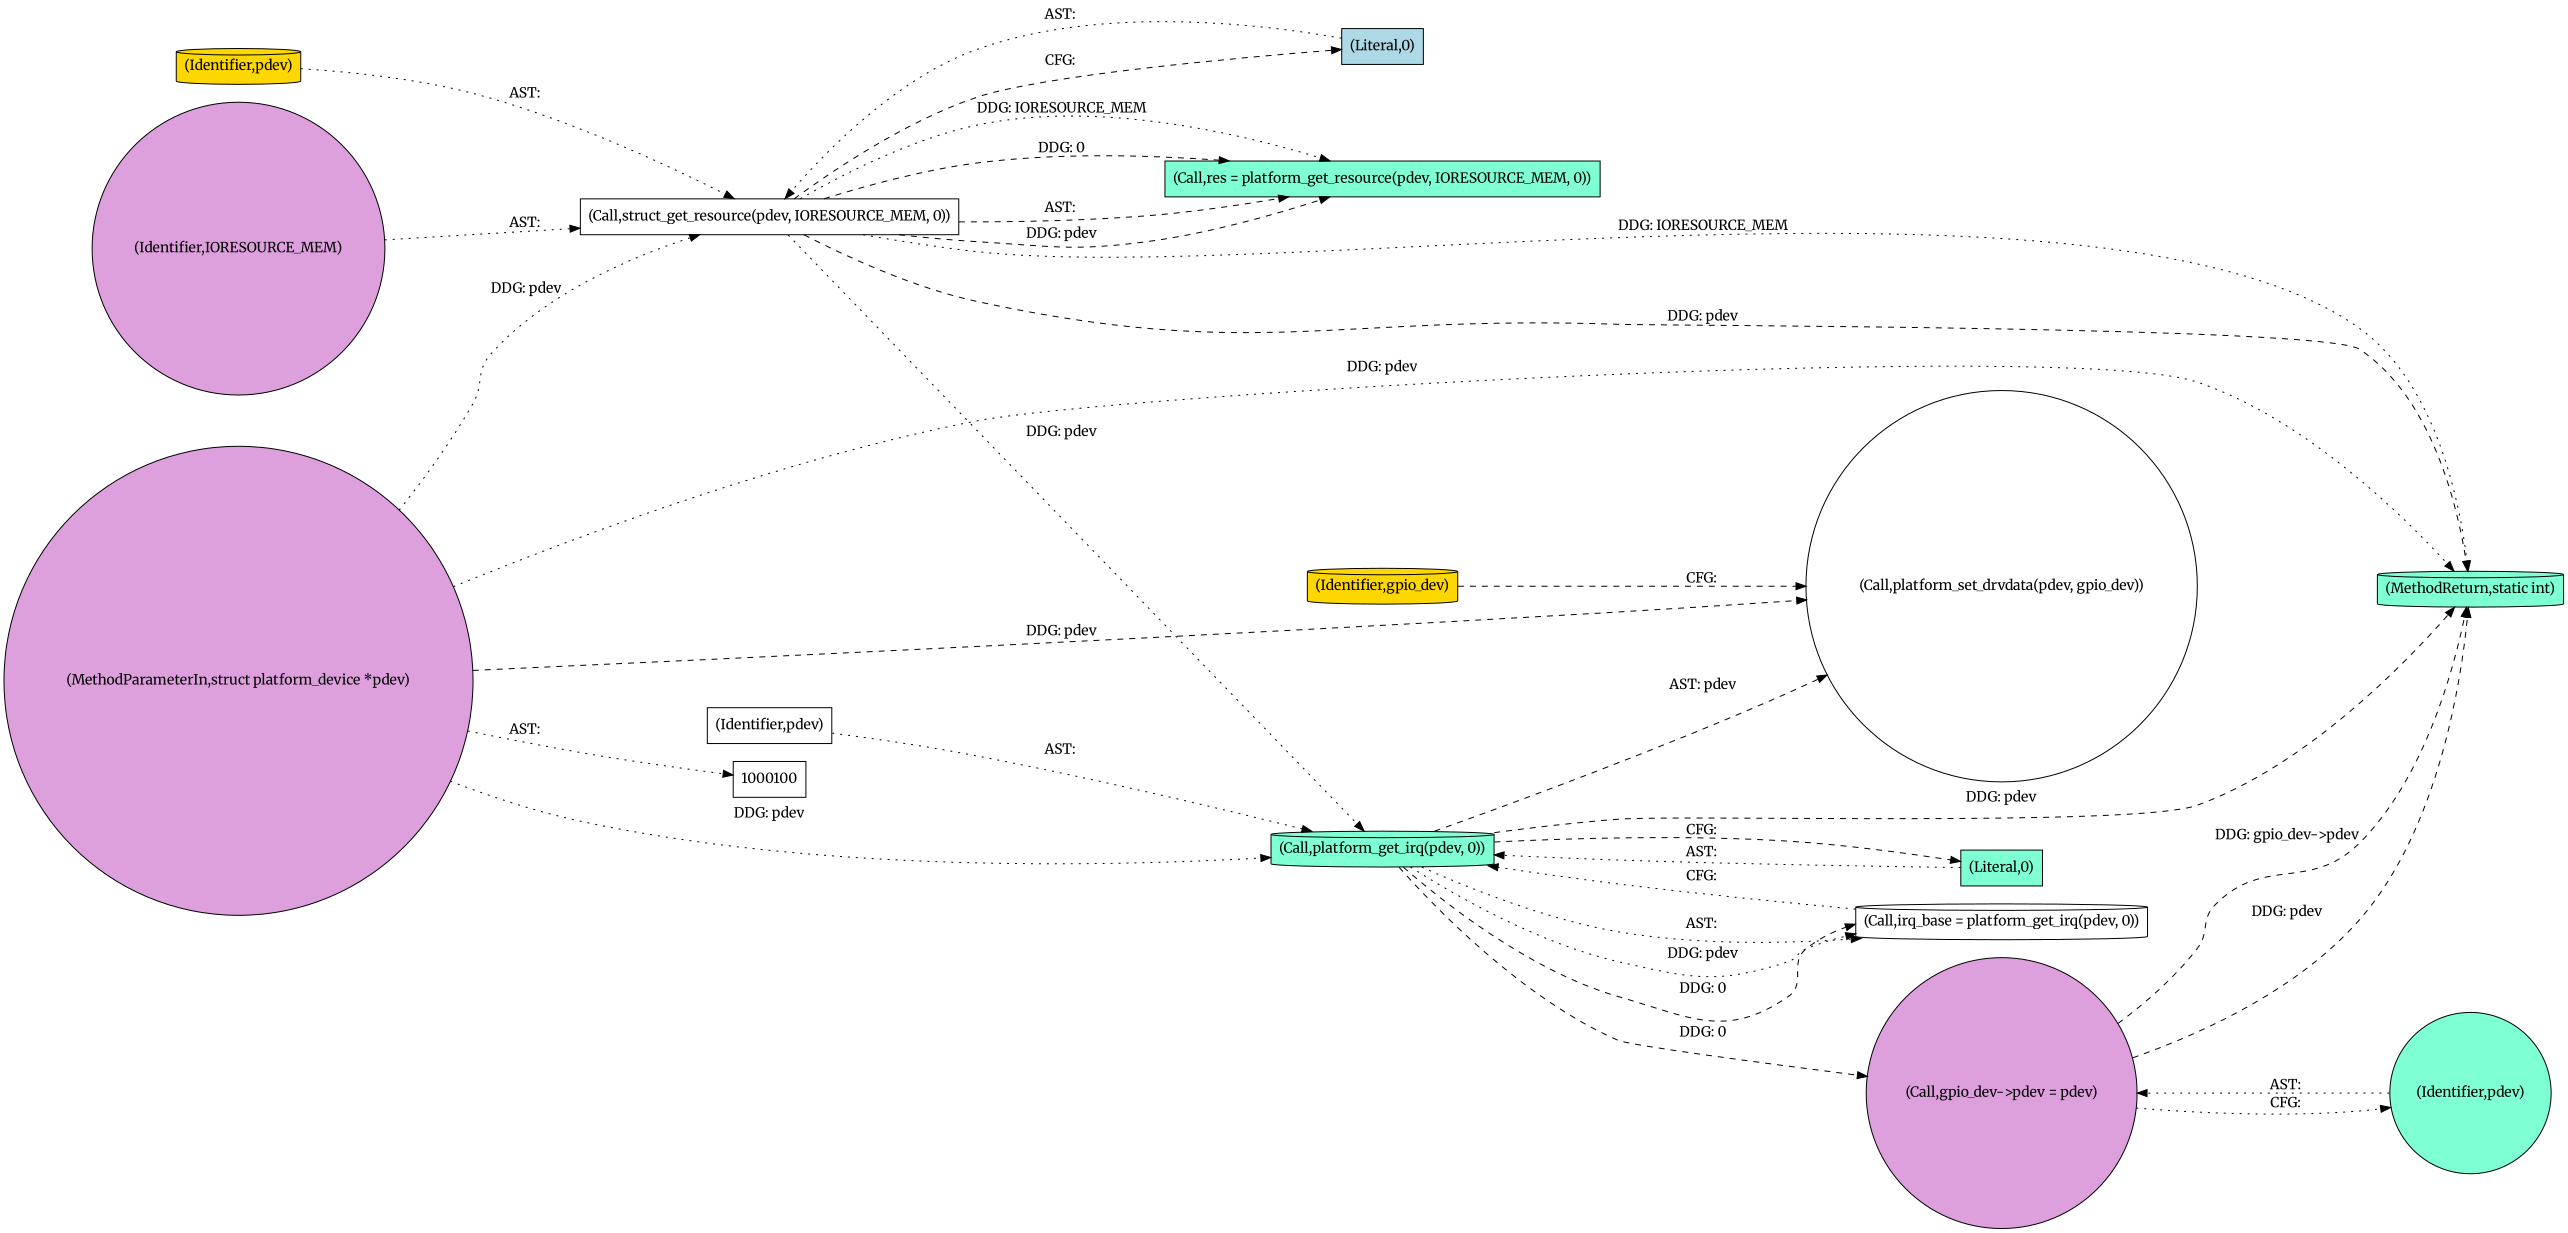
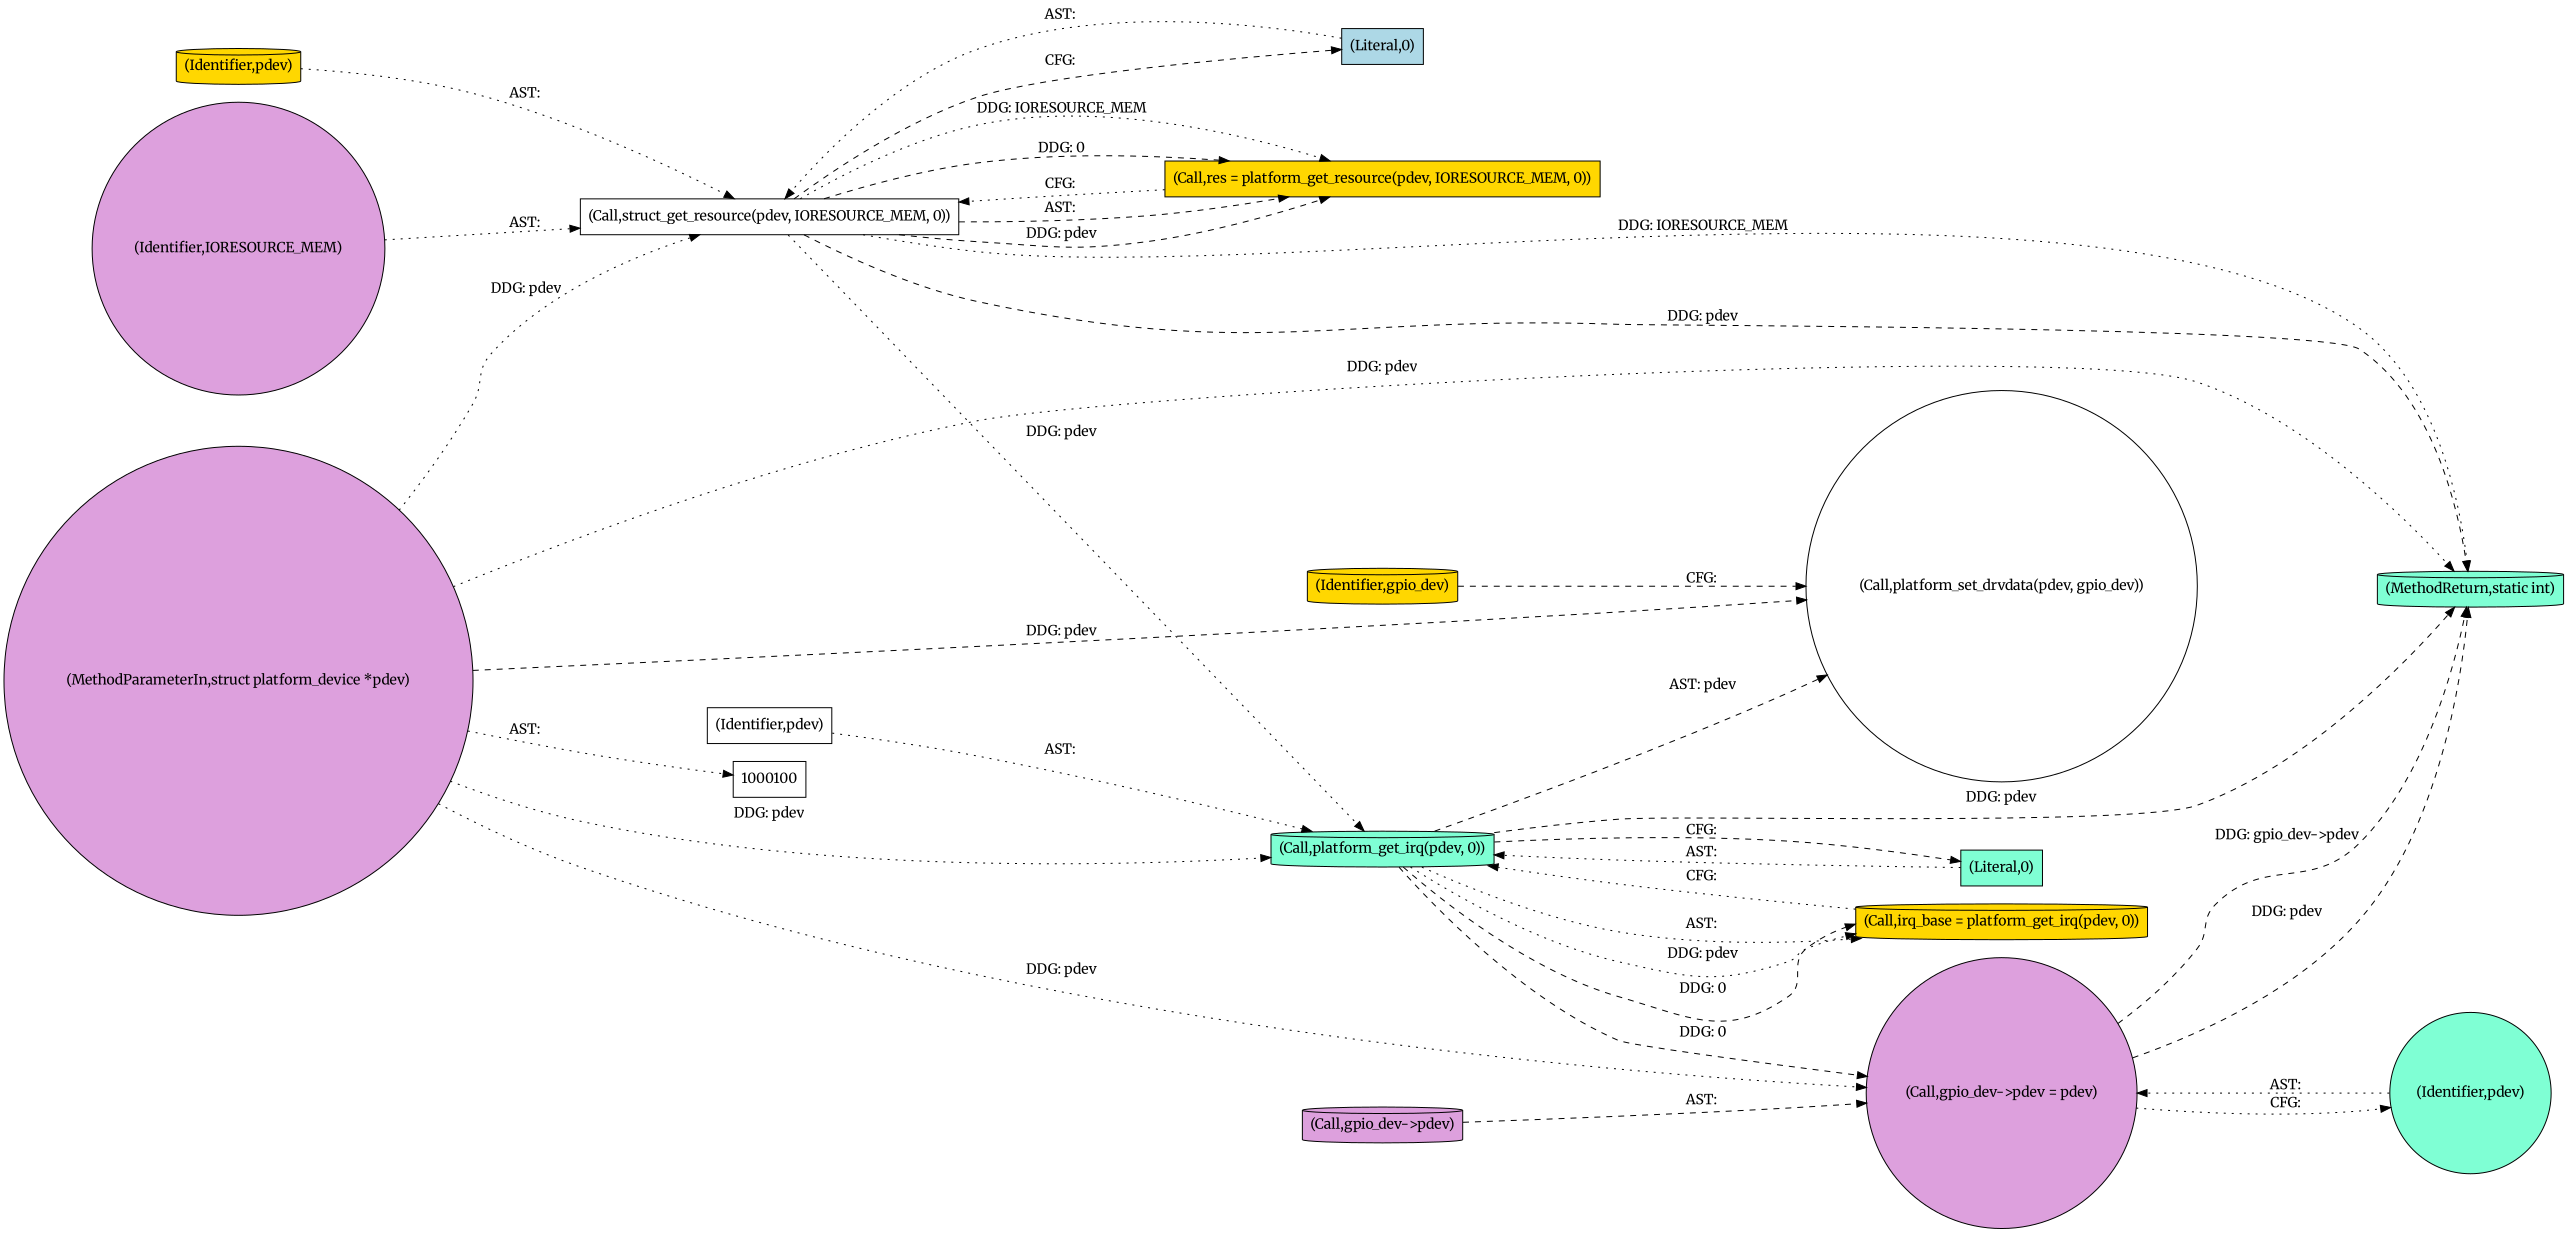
node "(Call,res = platform_get_resource(pdev, IORESOURCE_MEM, 0))": fillcolor aquamarine -> gold
edge "(Call,res = platform_get_resource(pdev, IORESOURCE_MEM, 0))" -> "(Call,struct_get_resource(pdev, IORESOURCE_MEM, 0))": added, label "CFG:"
node "(Call,irq_base = platform_get_irq(pdev, 0))": fillcolor white -> gold
edge "(MethodParameterIn,struct platform_device *pdev)" -> "(Call,gpio_dev->pdev = pdev)": added, label "DDG: pdev"
node "(Call,gpio_dev->pdev)": added
